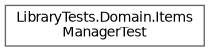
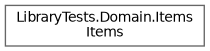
node "LibraryTests.Domain.Items ManagerTest": label "LibraryTests.Domain.Items ManagerTest" -> "LibraryTests.Domain.Items Items"
